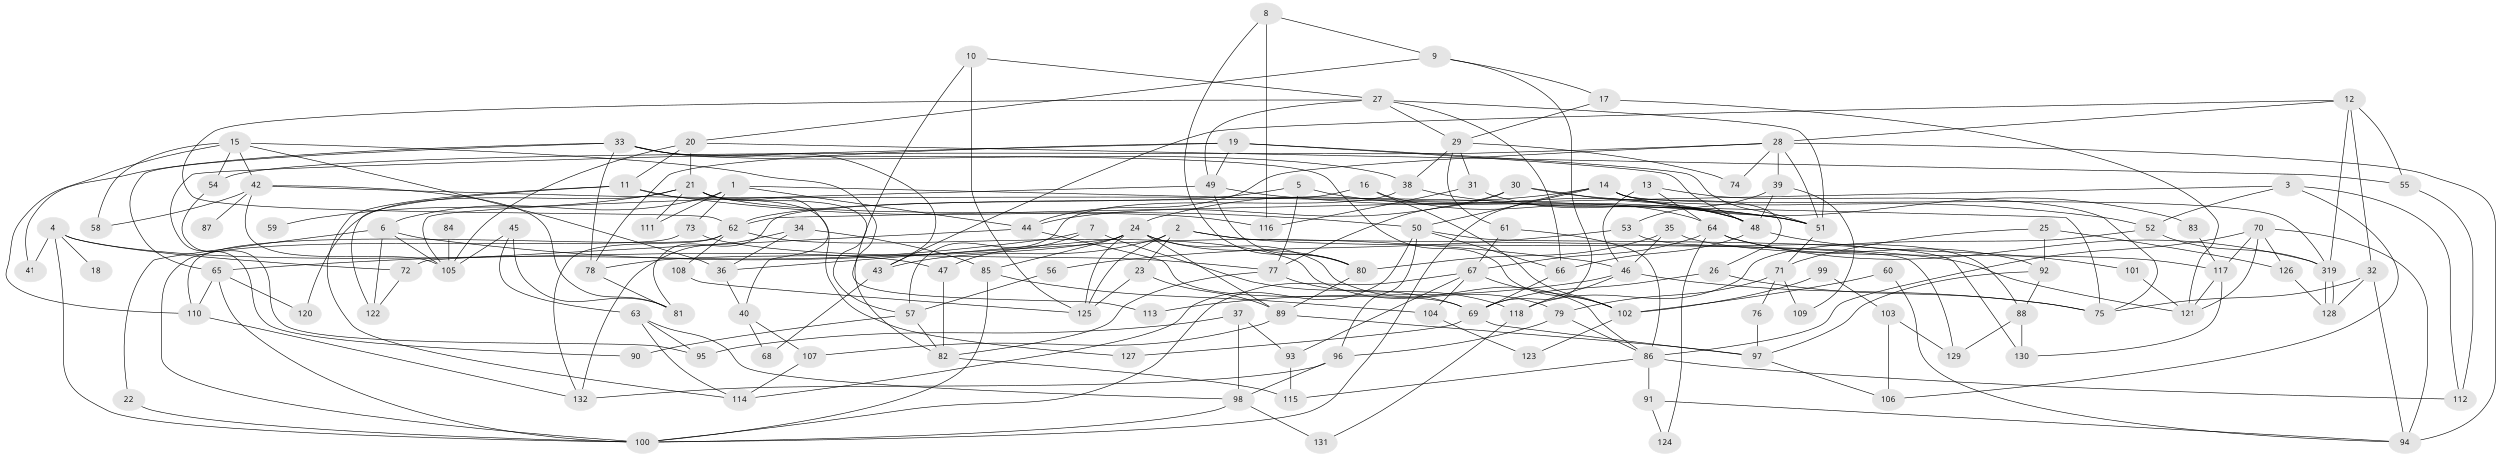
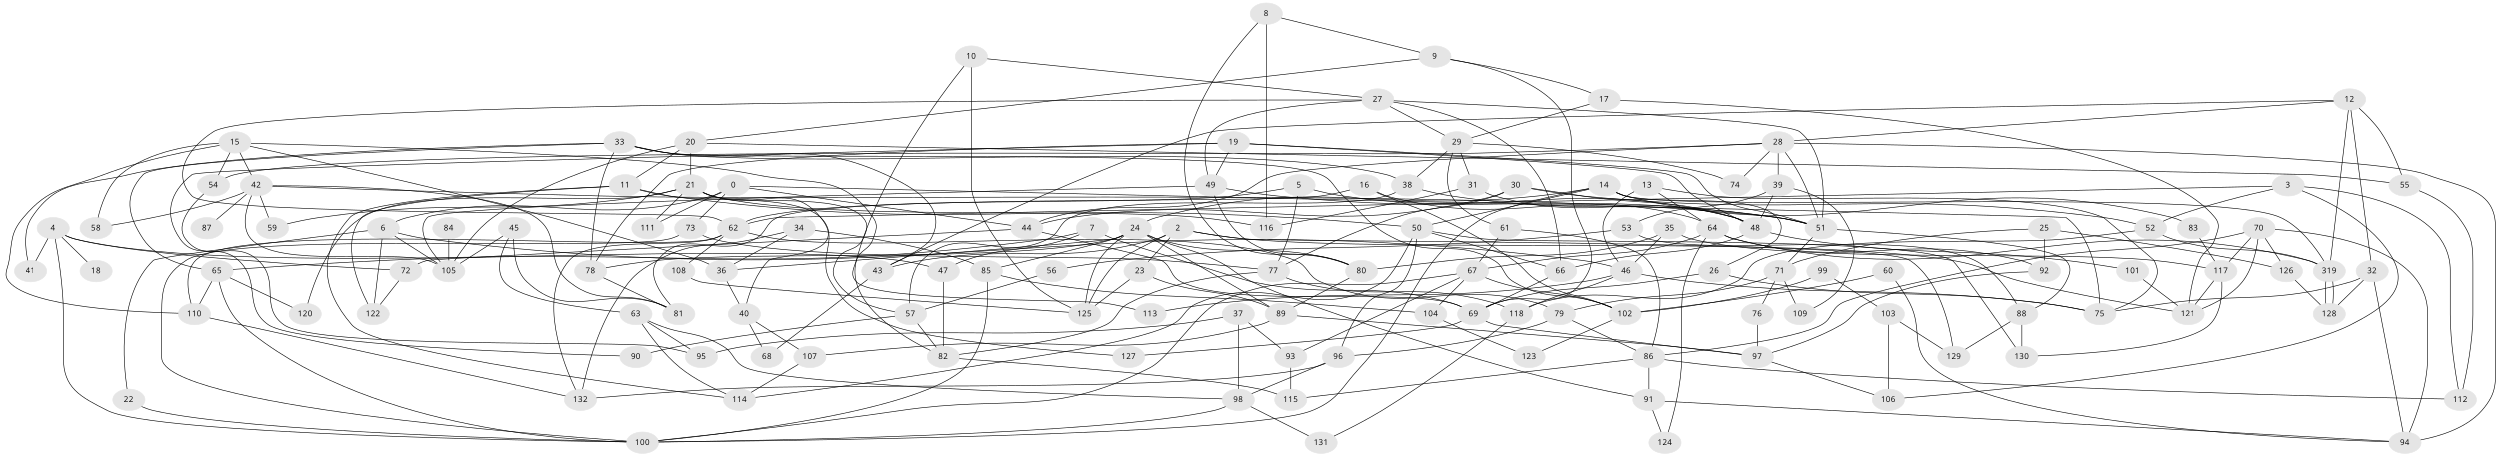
node "1": label "1" -> "0"
edge "42" -- "59": added
edge "24" -- "86": now "24" -- "91"
edge "92" -- "88": now "51" -- "88"
